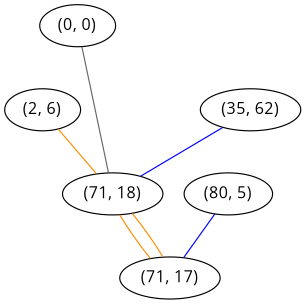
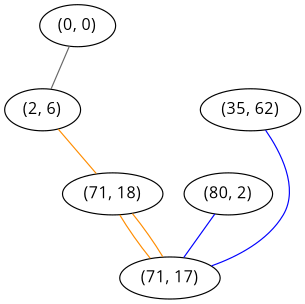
edge "(0, 0)" -- "(71, 18)": now "(0, 0)" -- "(2, 6)"
edge "(35, 62)" -- "(71, 18)": now "(35, 62)" -- "(71, 17)"
node "(80, 5)": label "(80, 5)" -> "(80, 2)"
